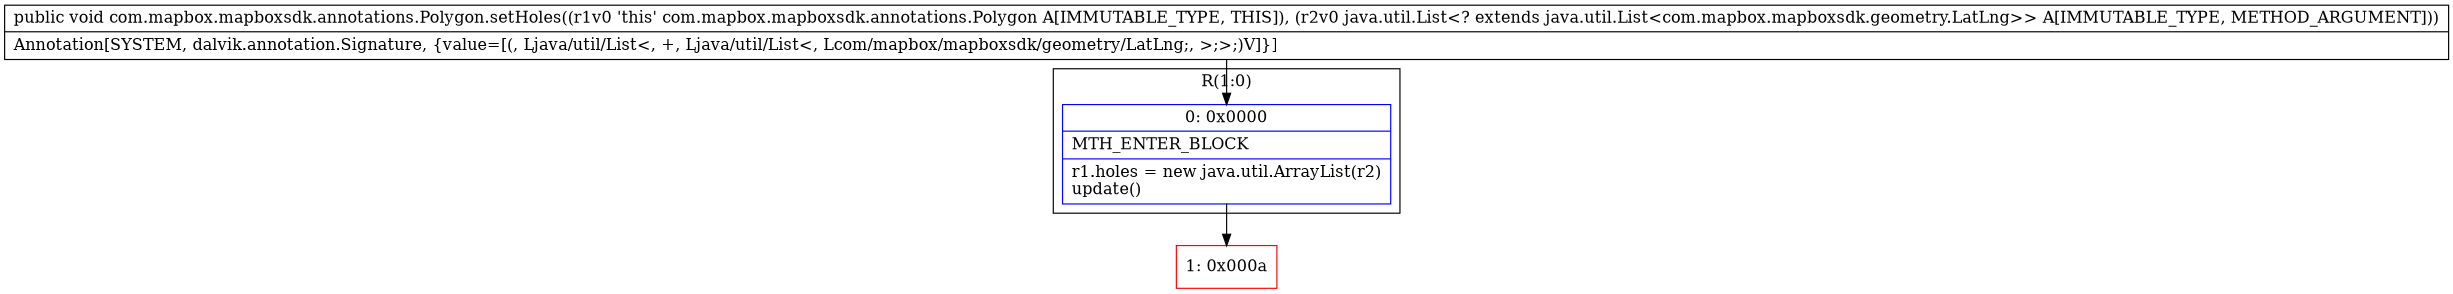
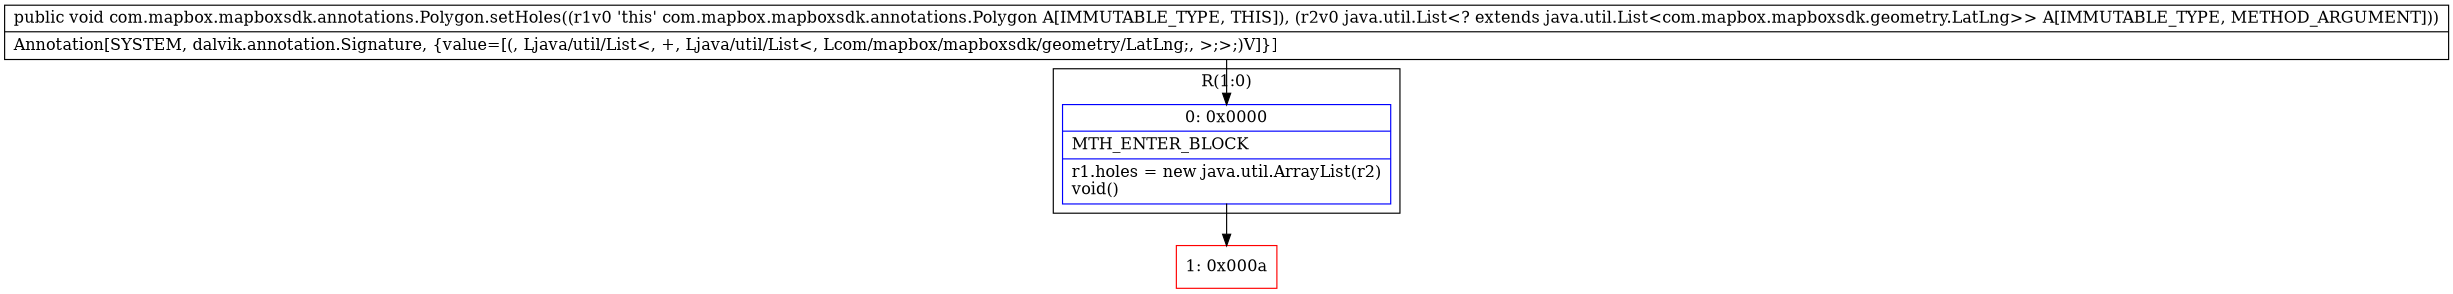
node "0: 0x0000": text "update()" -> "void()"
